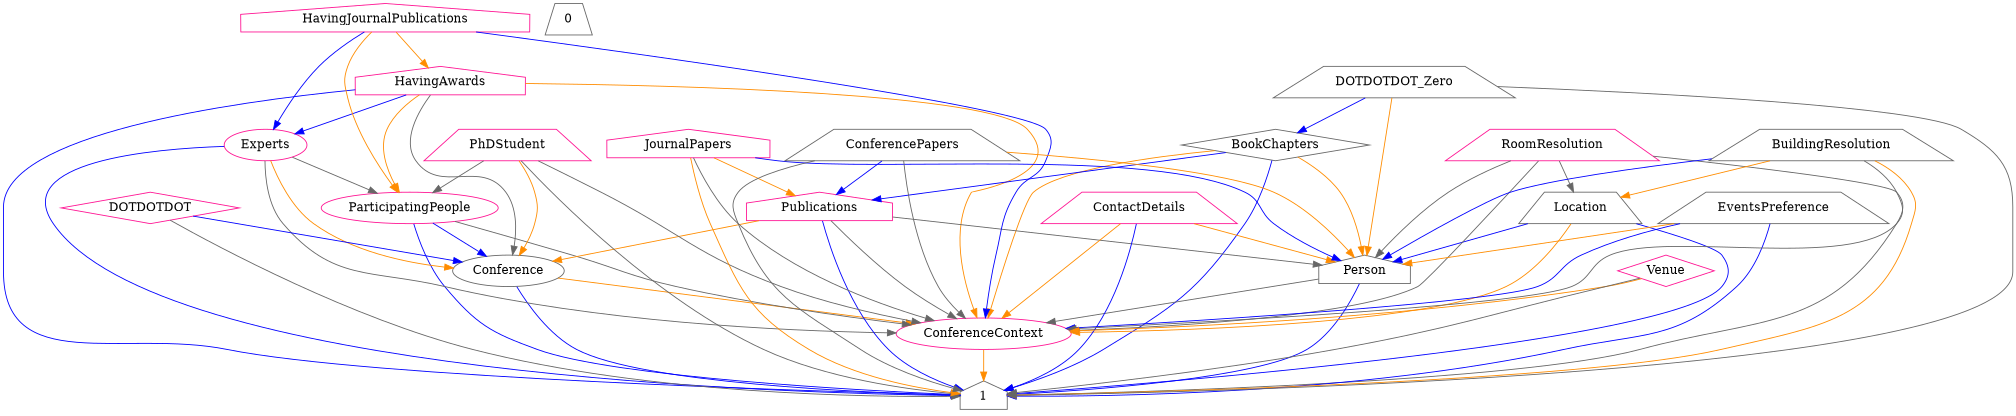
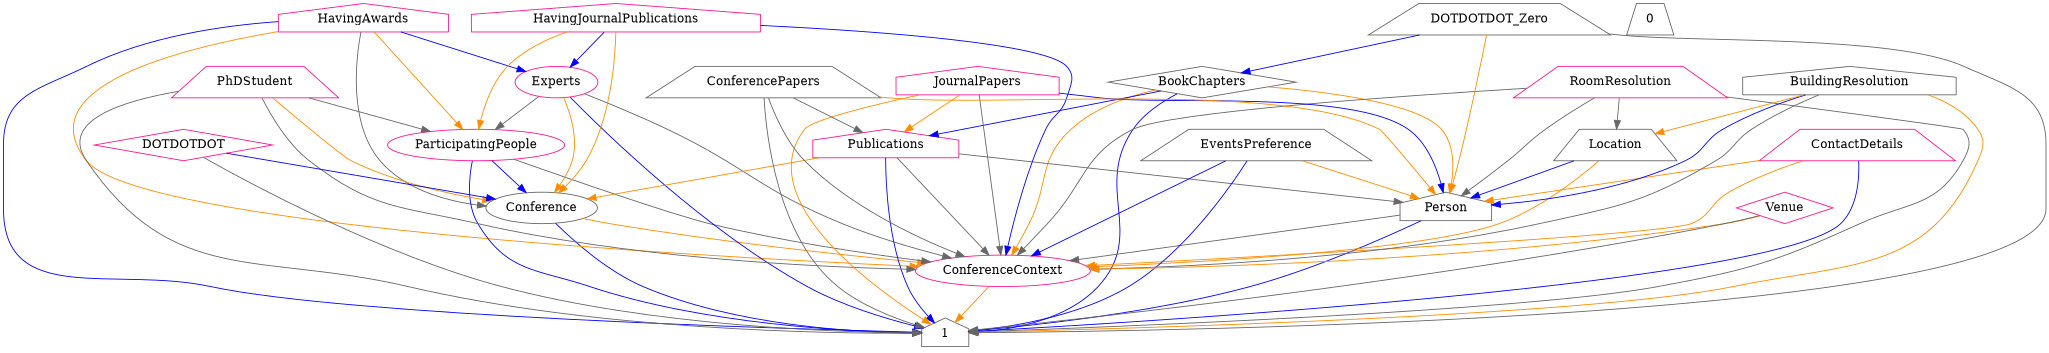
edge "HavingJournalPublications" -> "HavingAwards": now "HavingJournalPublications" -> "Conference"
node "BuildingResolution": shape trapezium -> house
edge "ConferencePapers" -> "Publications": color blue -> gray40
edge "Location" -> "1": removed
